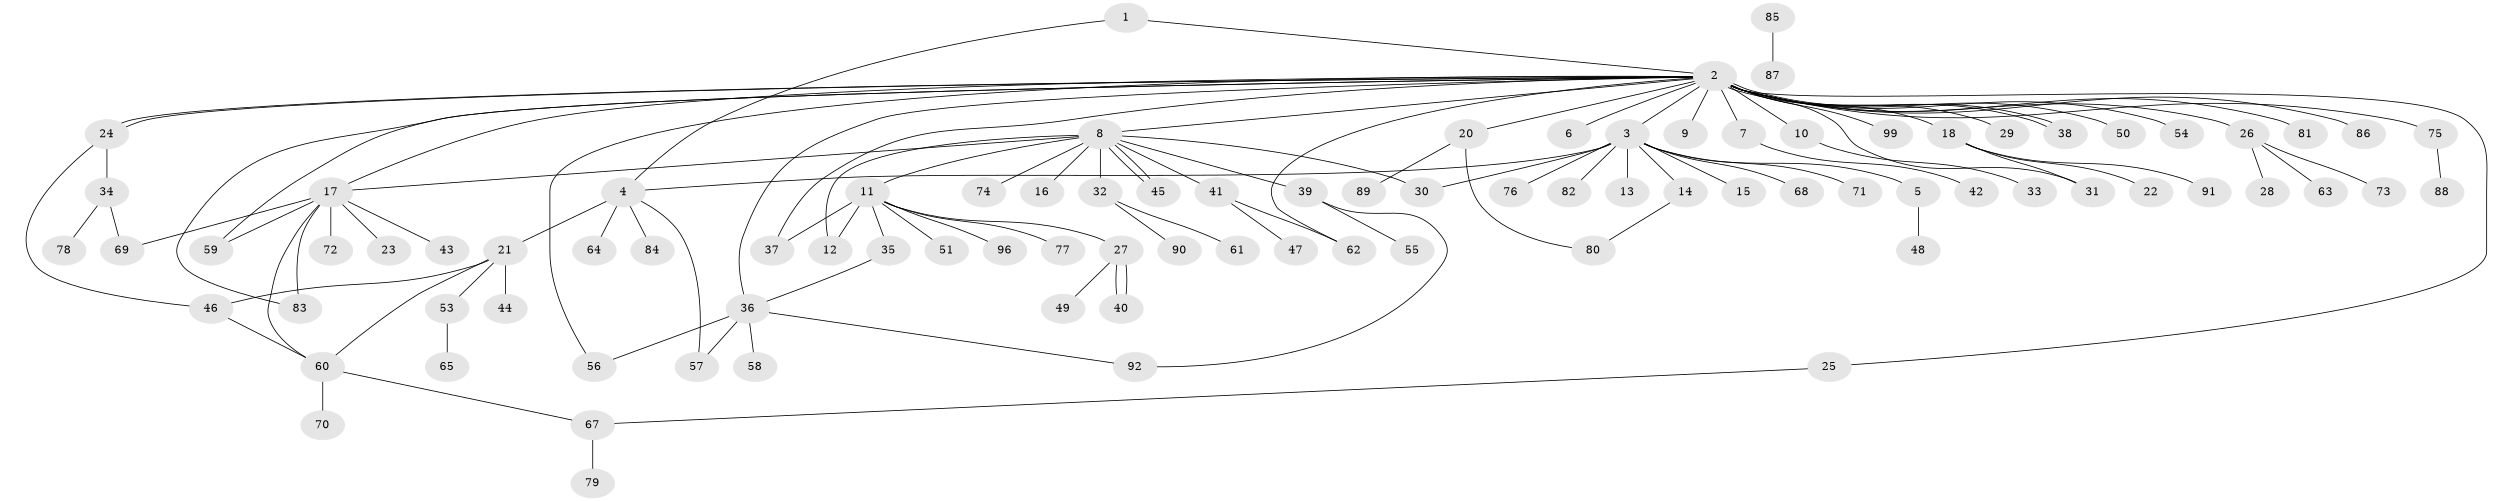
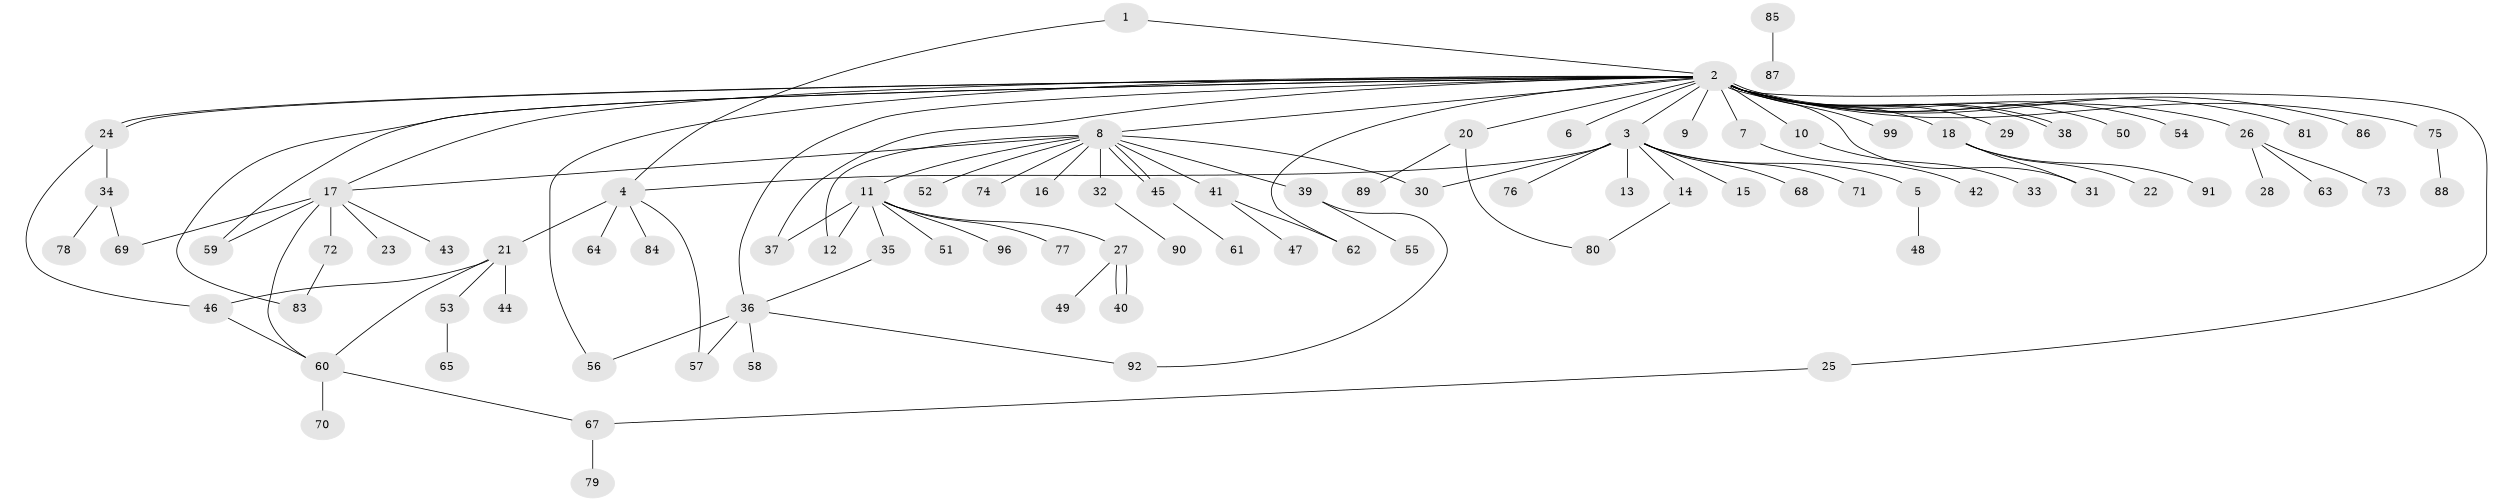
node "52": added
node "82": removed
edge "32" -- "61": now "45" -- "61"
edge "17" -- "83": now "72" -- "83"
